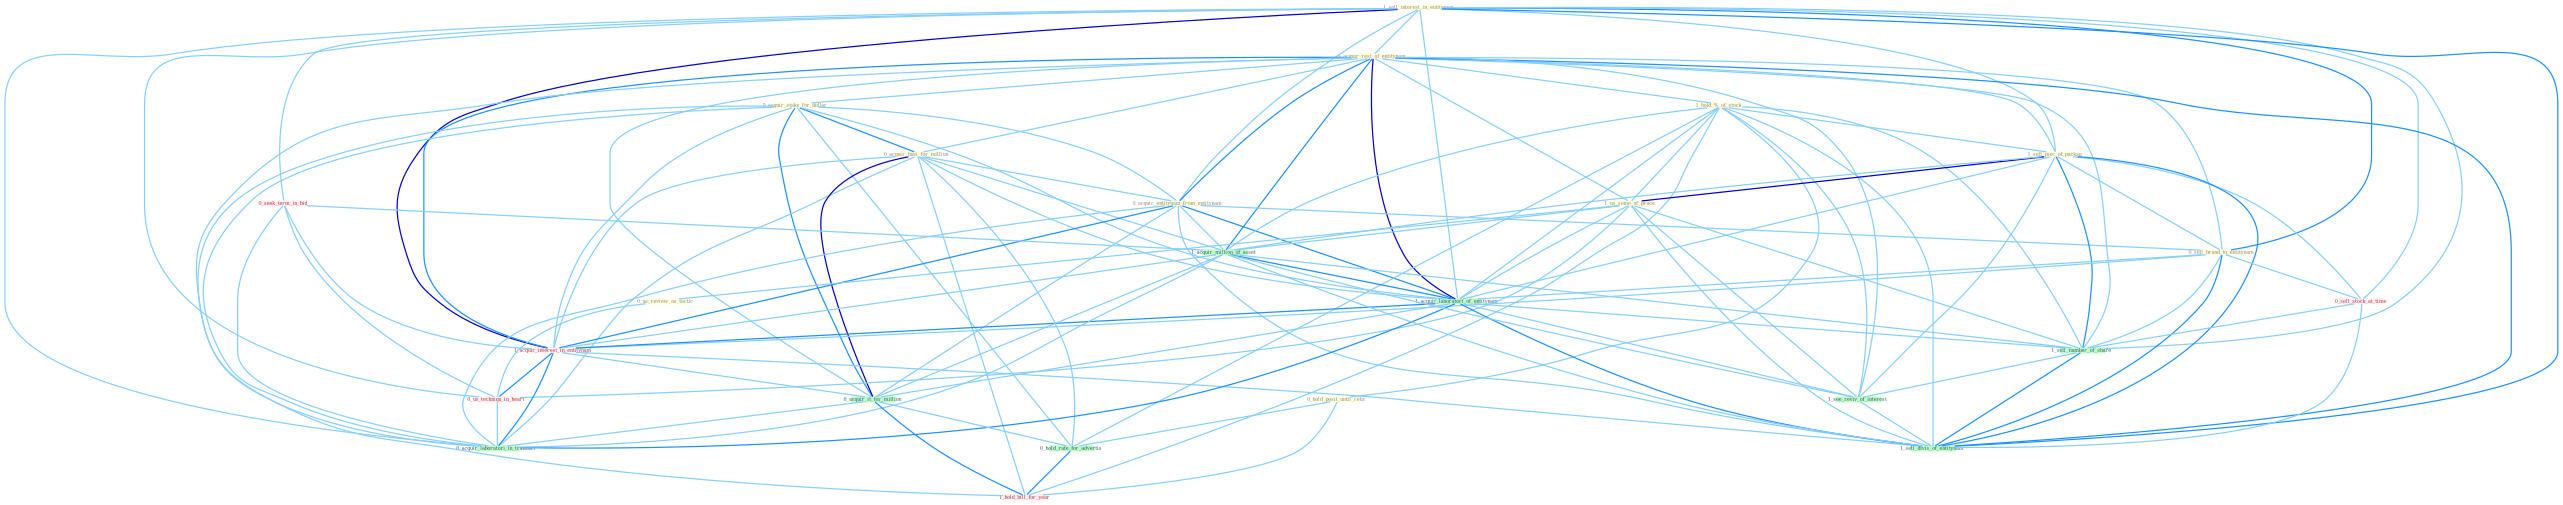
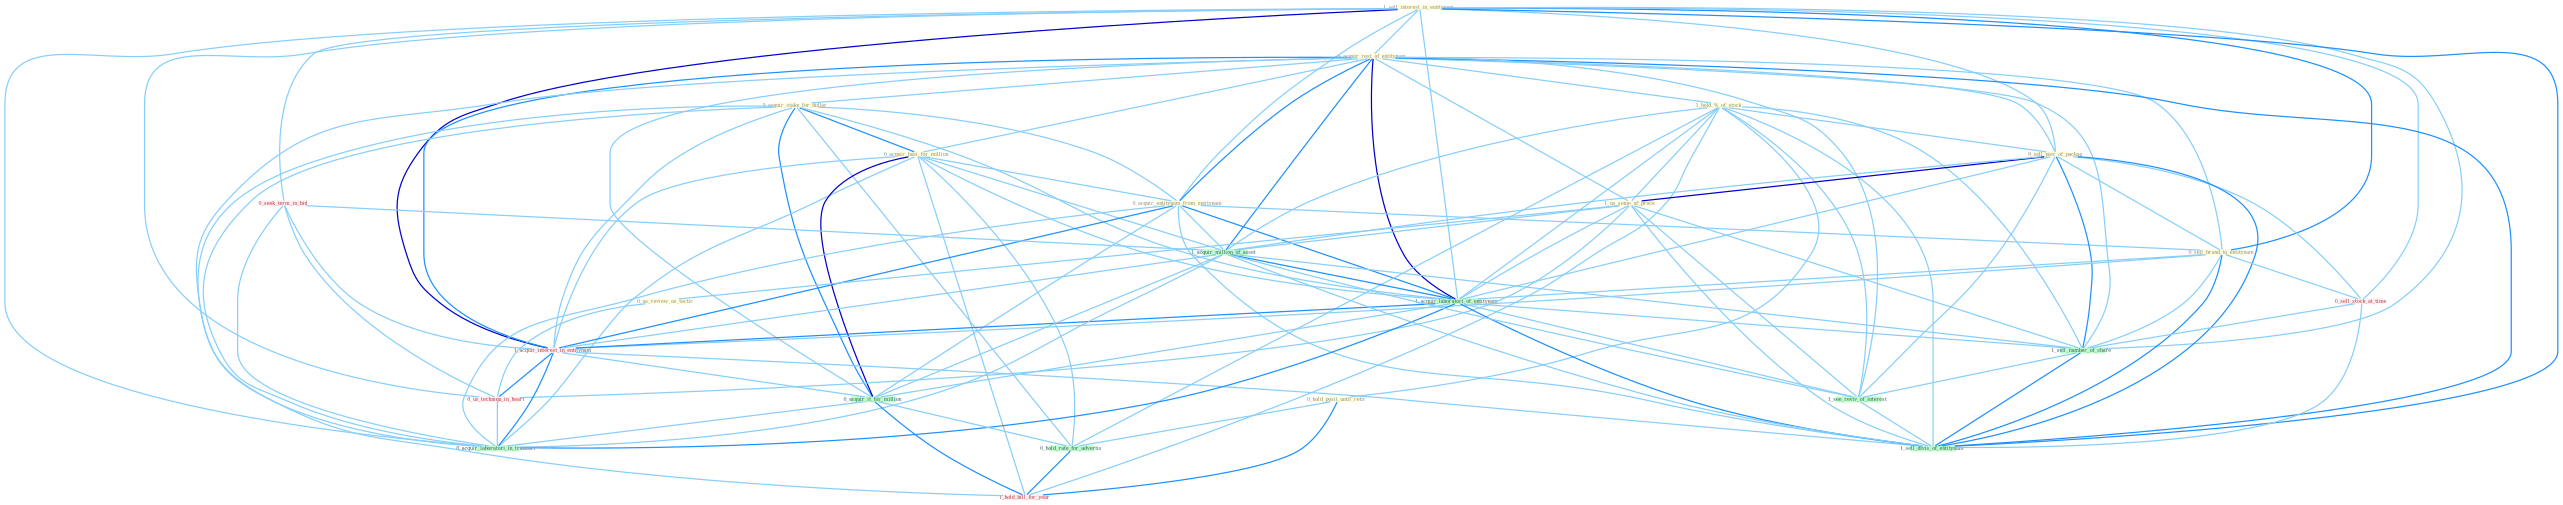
node "1_sell_piec_of_packag": label "1_sell_piec_of_packag" -> "9_sell_piec_of_packag"
edge "0_hold_posit_until_retir" -- "1_hold_bill_for_year": color #87cefa -> #1e90ff
